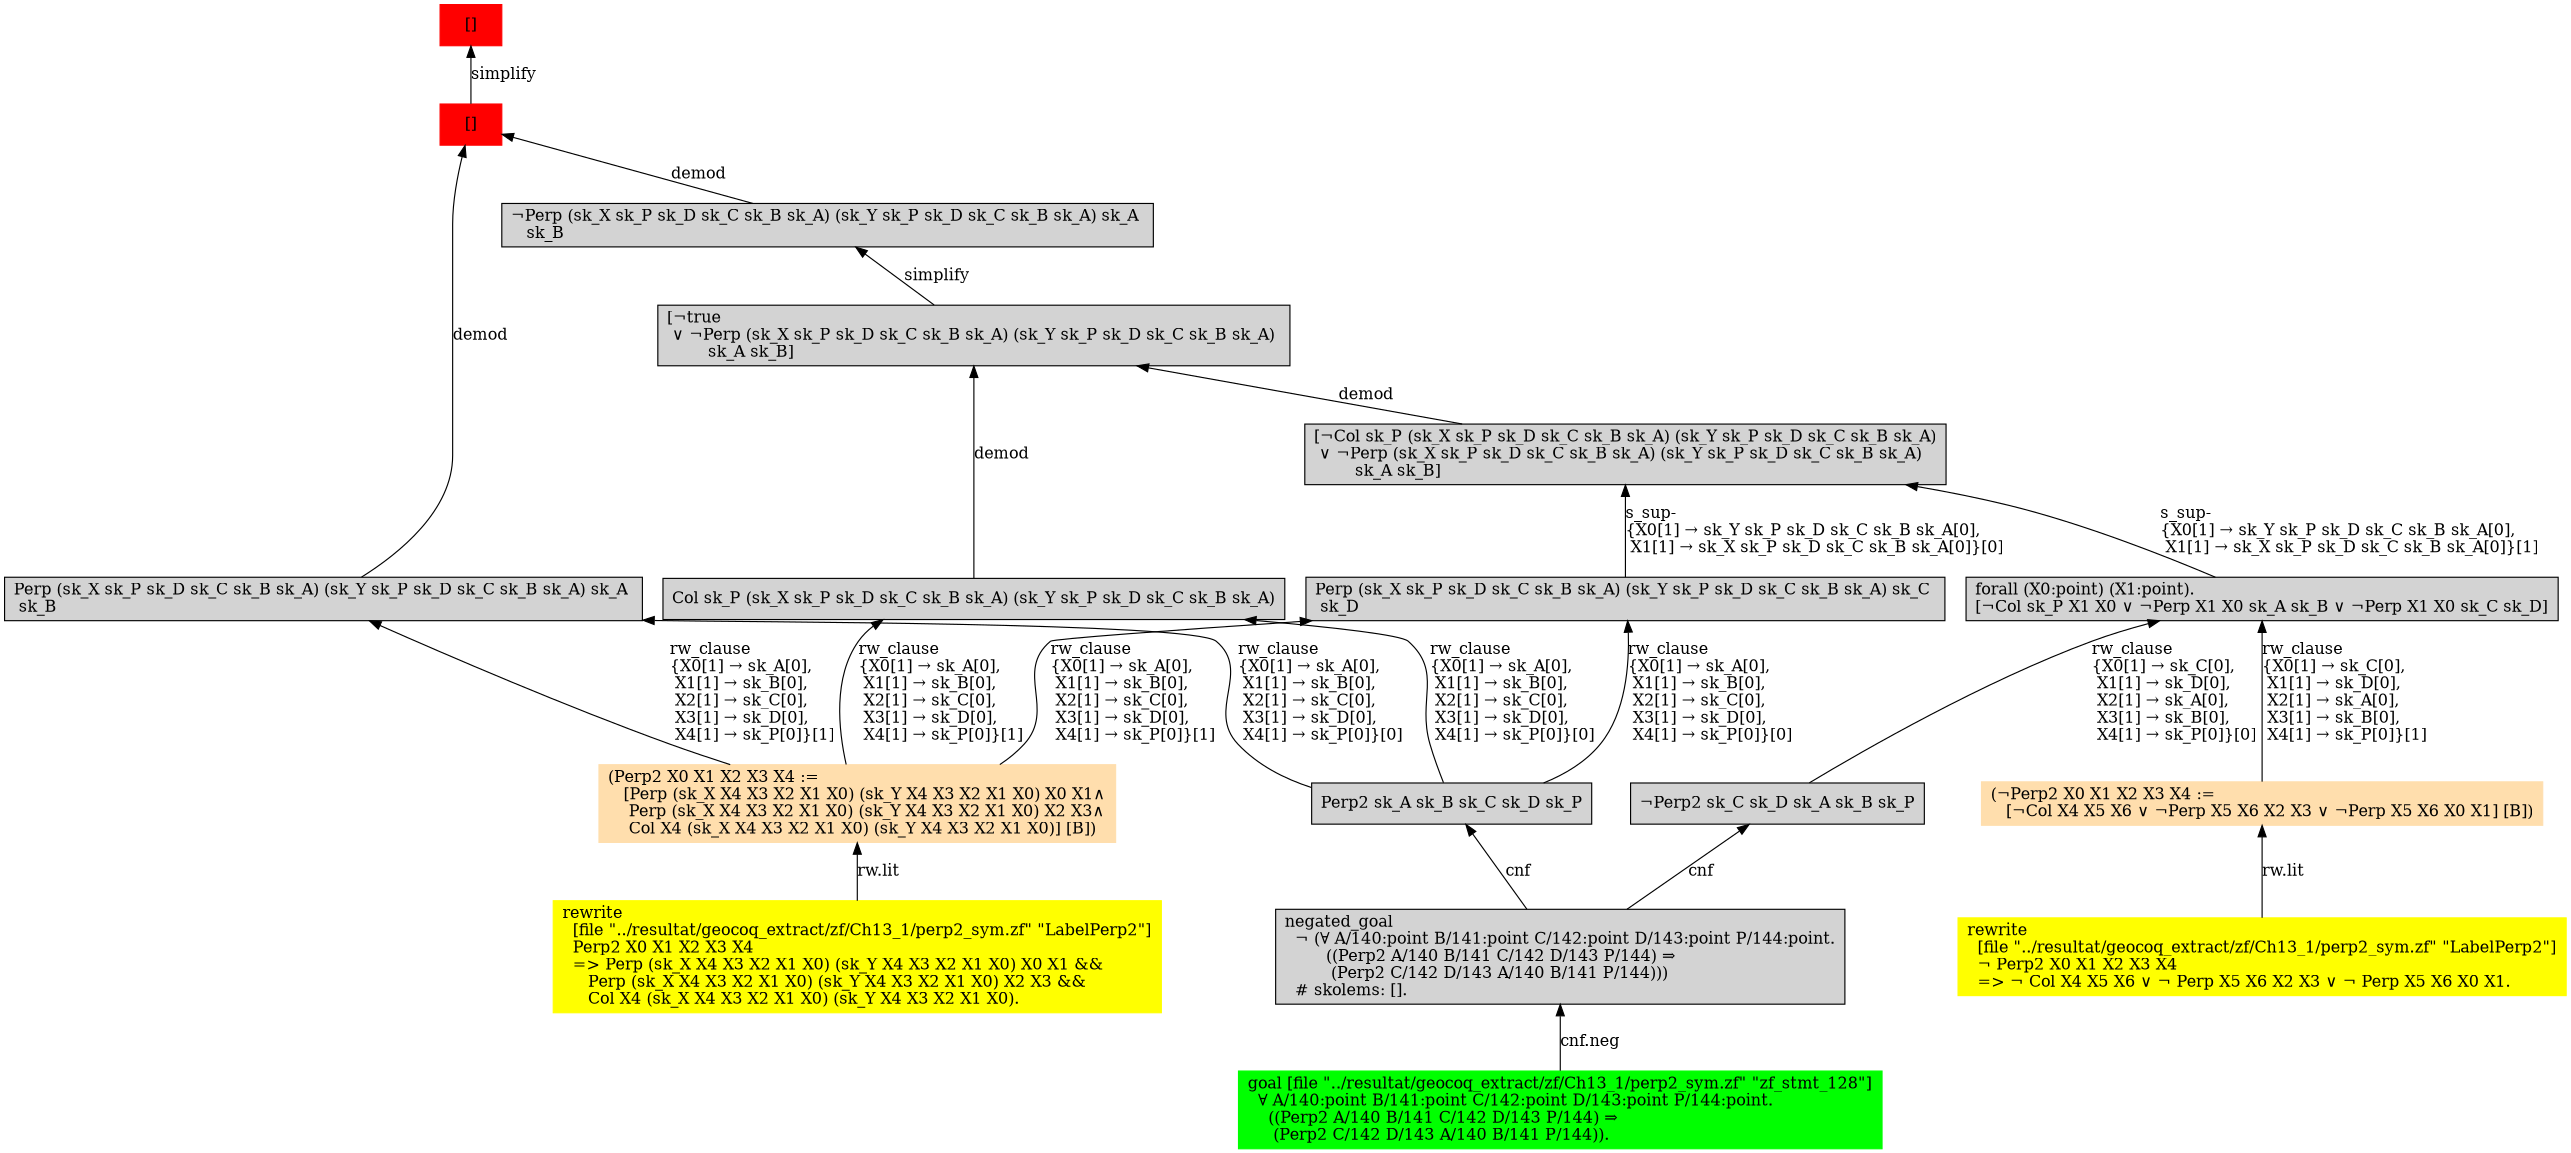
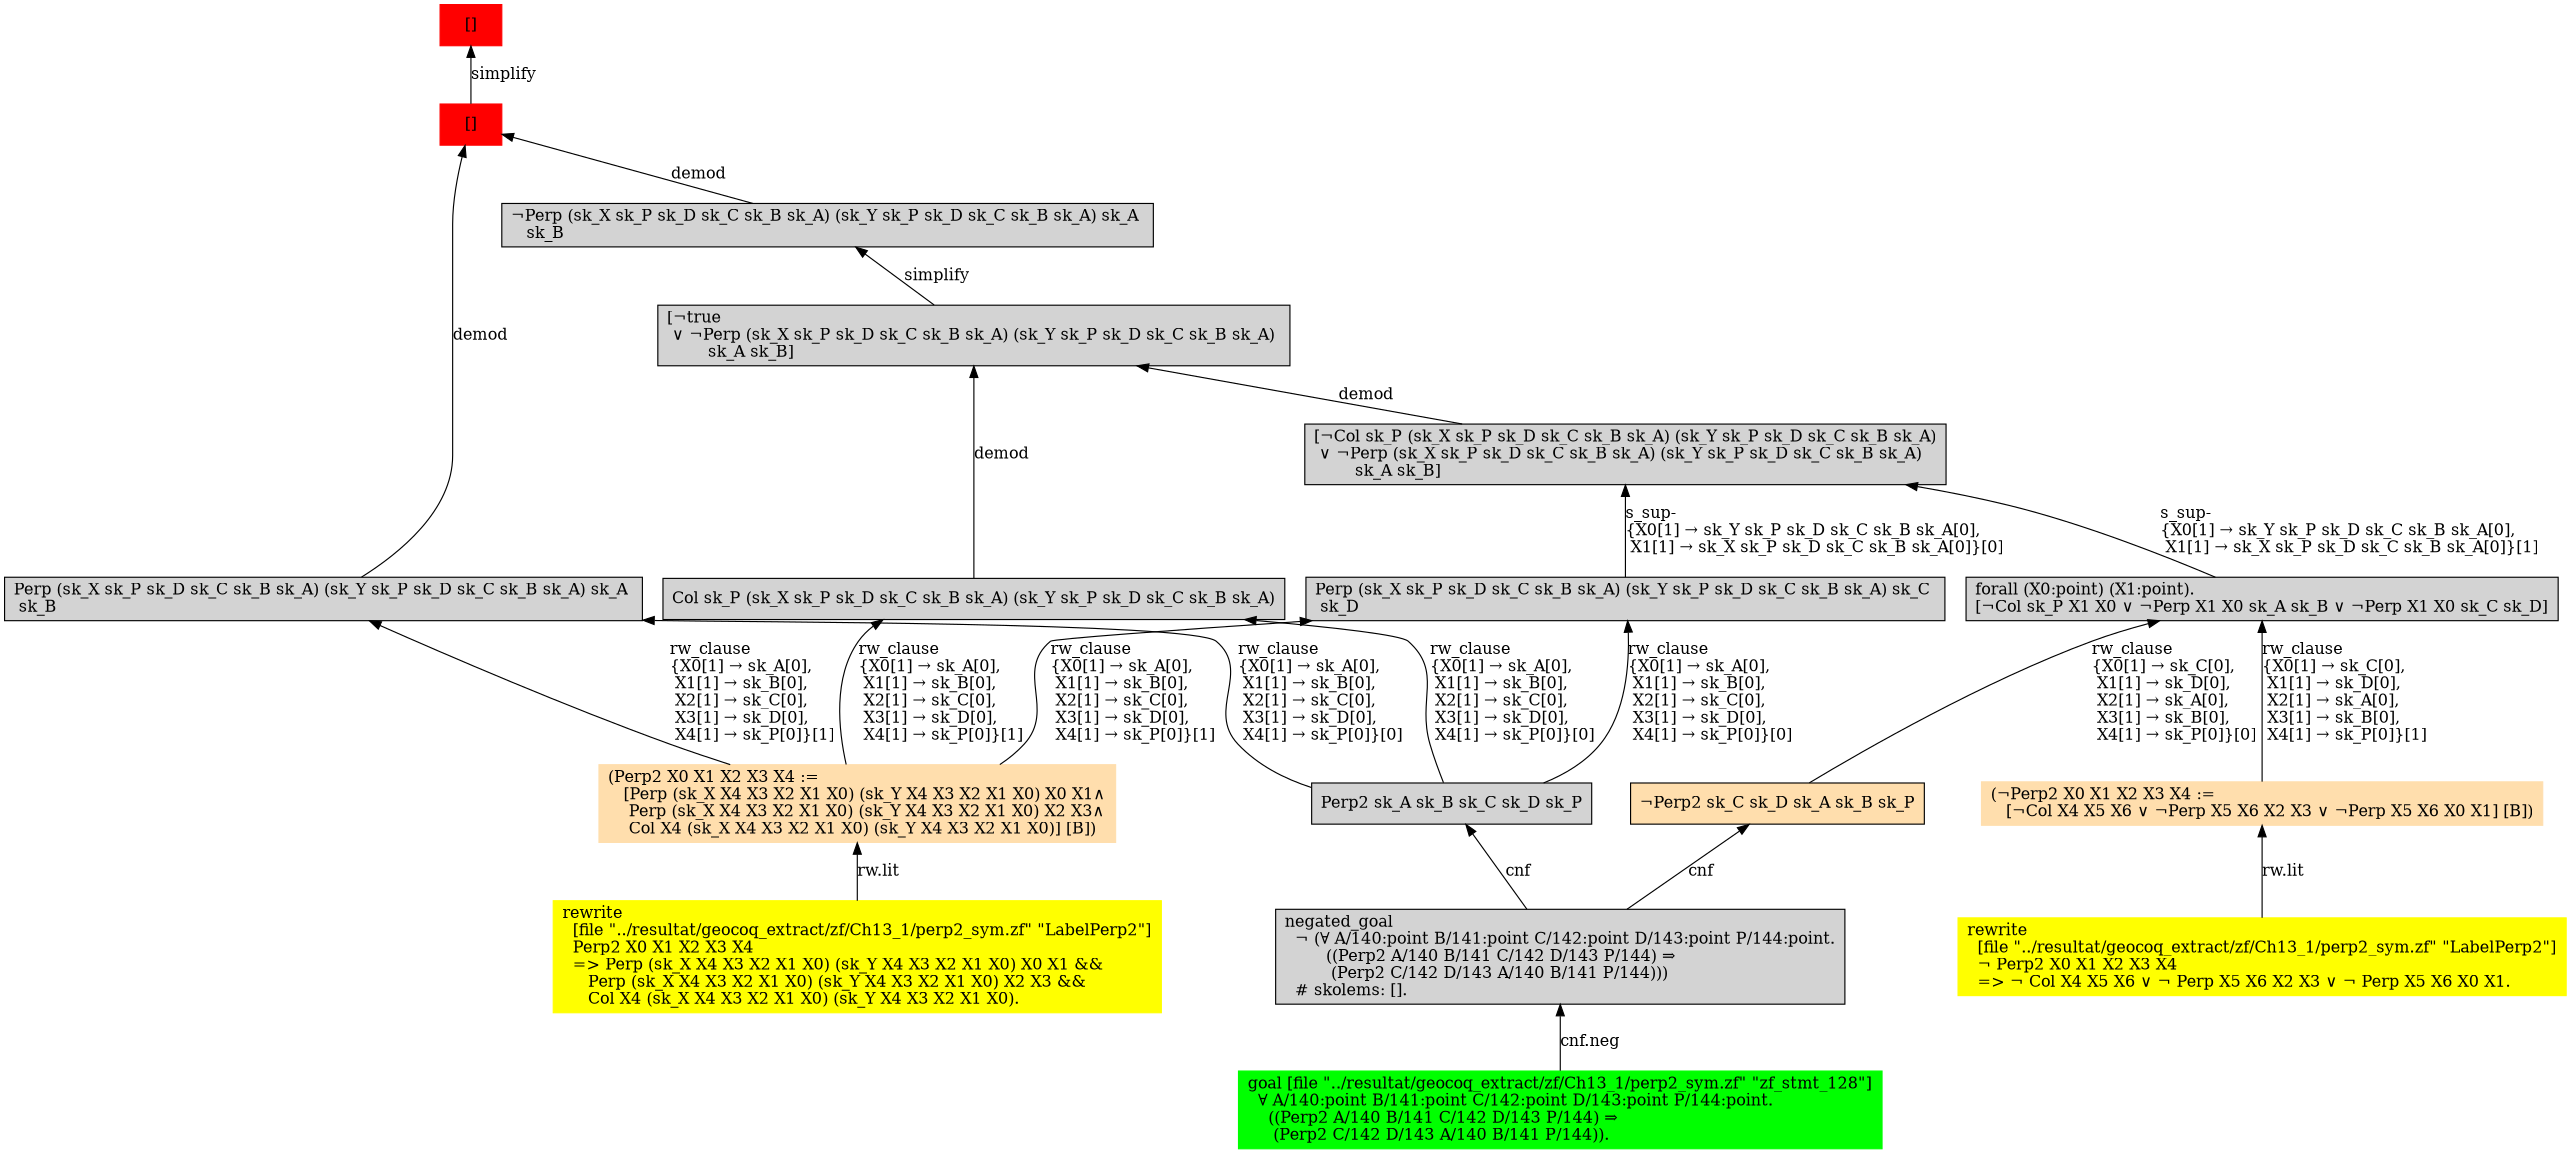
node "¬Perp2 sk_C sk_D sk_A sk_B sk_P": fillcolor lightgrey -> navajowhite
